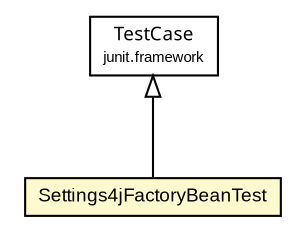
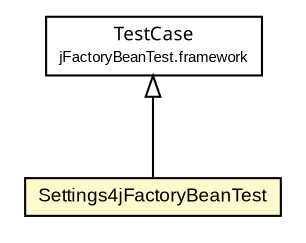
node "TestCase": text "junit.framework" -> "jFactoryBeanTest.framework"
